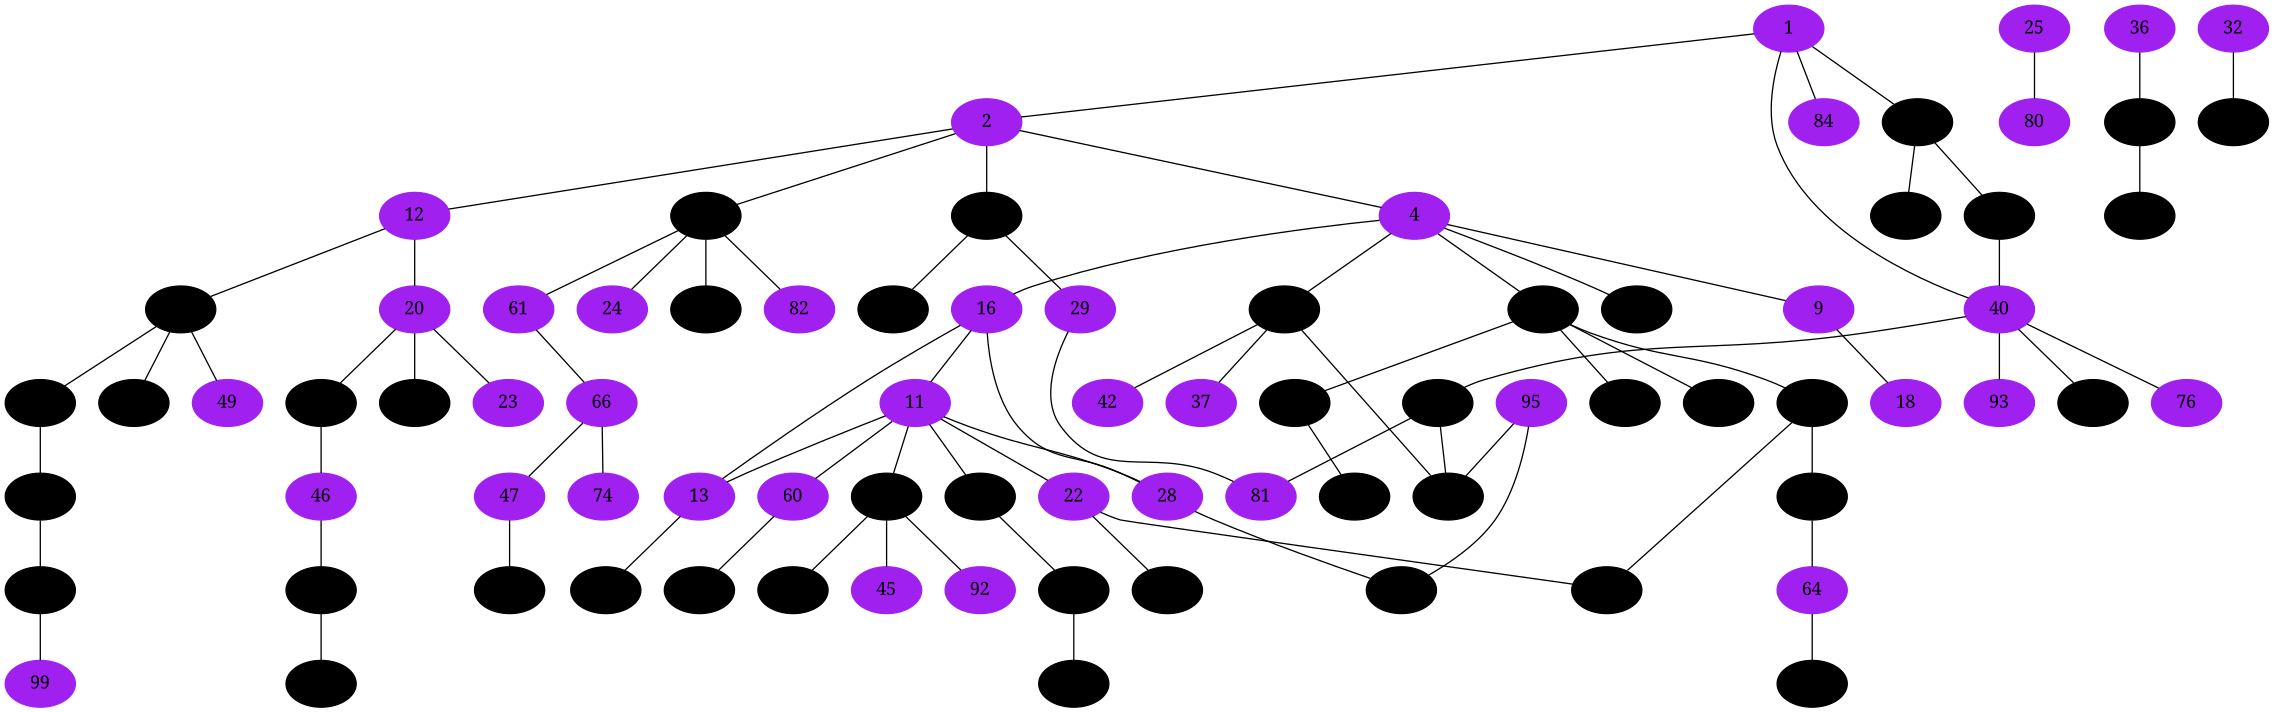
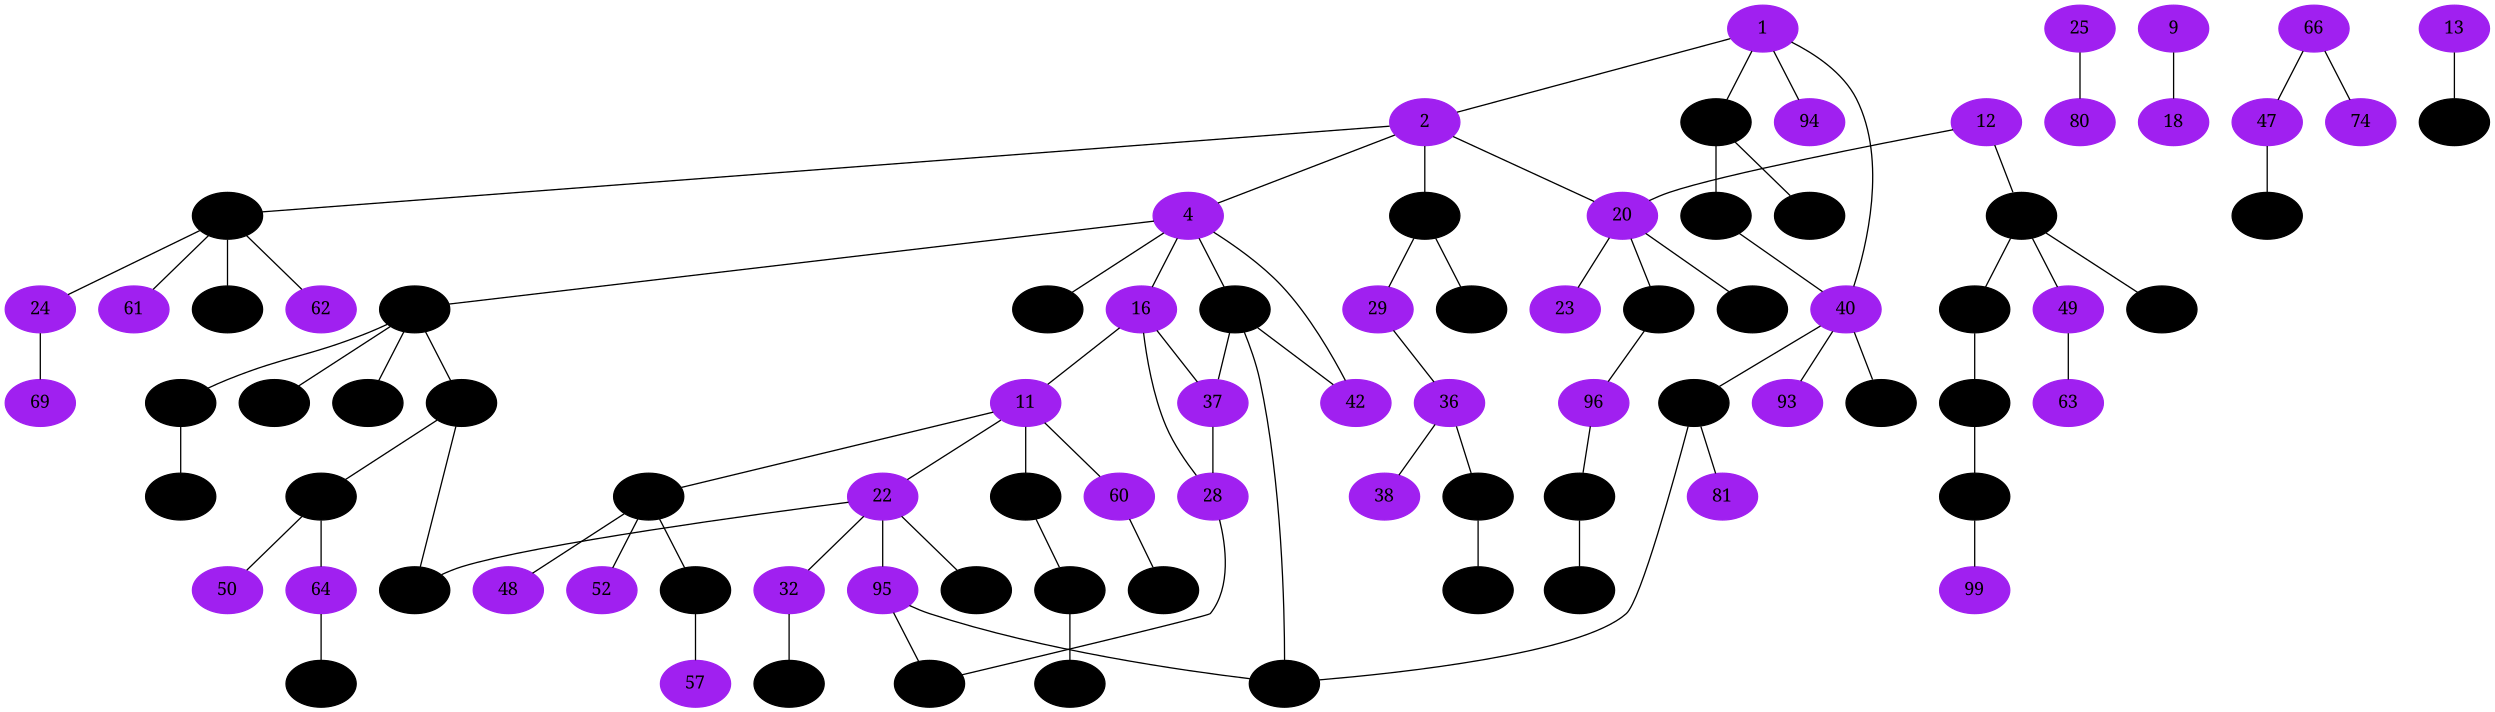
node "84": label "84" -> "94"
edge "2" -- "12": now "2" -- "20"
edge "4" -- "9": now "4" -- "42"
node "82": label "82" -> "62"
edge "61" -- "66": removed
edge "16" -- "13": now "16" -- "37"
node "69": added
node "63": added
node "76": removed
edge "11" -- "28": now "37" -- "28"
edge "11" -- "13": removed
edge "29" -- "81": now "29" -- "36"
node "46": label "46" -> "96"
node "38": added
edge "22" -- "32": added
edge "22" -- "95": added
node "50": added
node "45": label "45" -> "48"
node "92": label "92" -> "52"
node "57": added
